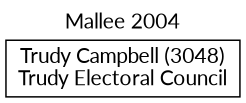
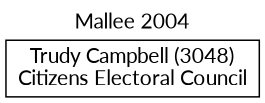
node "Trudy Campbell (3048) Trudy Electoral Council": label "Trudy Campbell (3048) Trudy Electoral Council" -> "Trudy Campbell (3048) Citizens Electoral Council"
